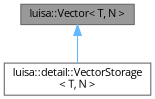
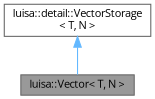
edge "luisa::detail::VectorStorage < T, N >" -> "luisa::Vector< T, N >": reversed
